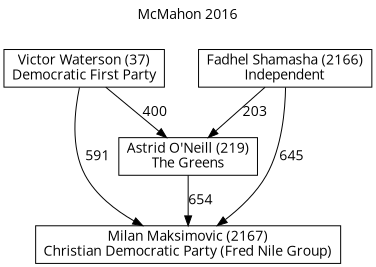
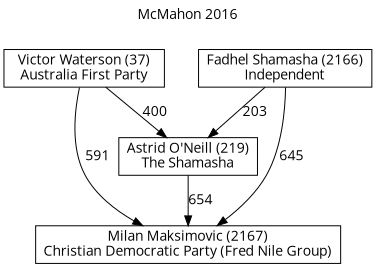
node "Victor Waterson (37) Democratic First Party": label "Victor Waterson (37) Democratic First Party" -> "Victor Waterson (37) Australia First Party"
node "Astrid O'Neill (219) The Greens": label "Astrid O'Neill (219) The Greens" -> "Astrid O'Neill (219) The Shamasha"
